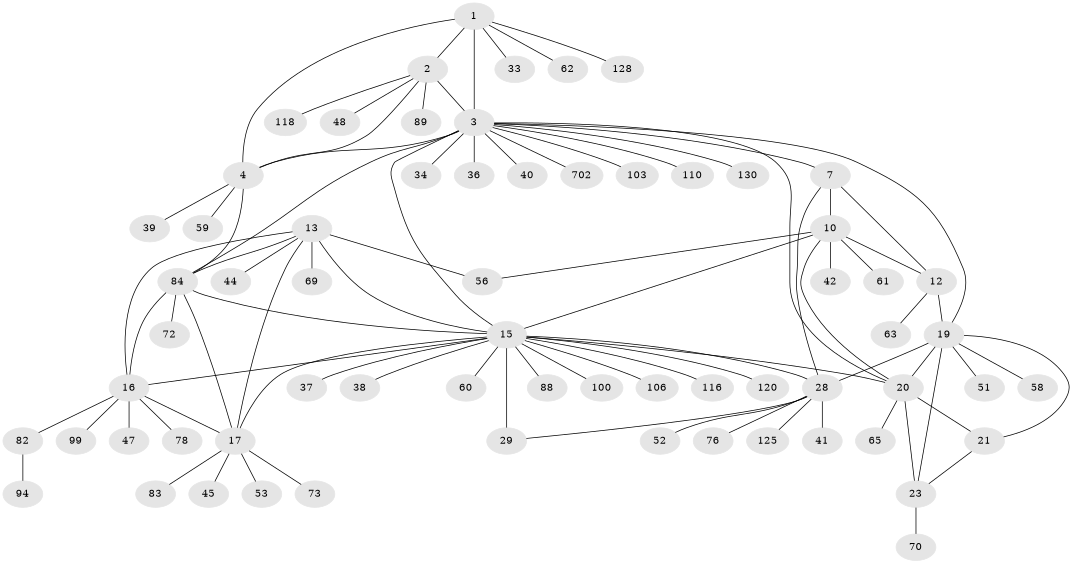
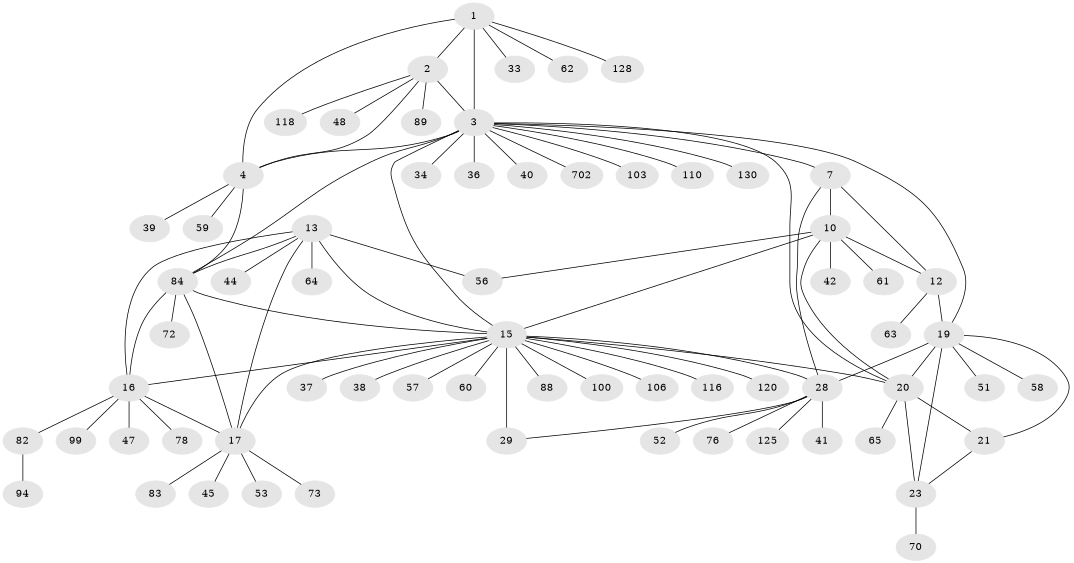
node "69": label "69" -> "64"
node "57": added
